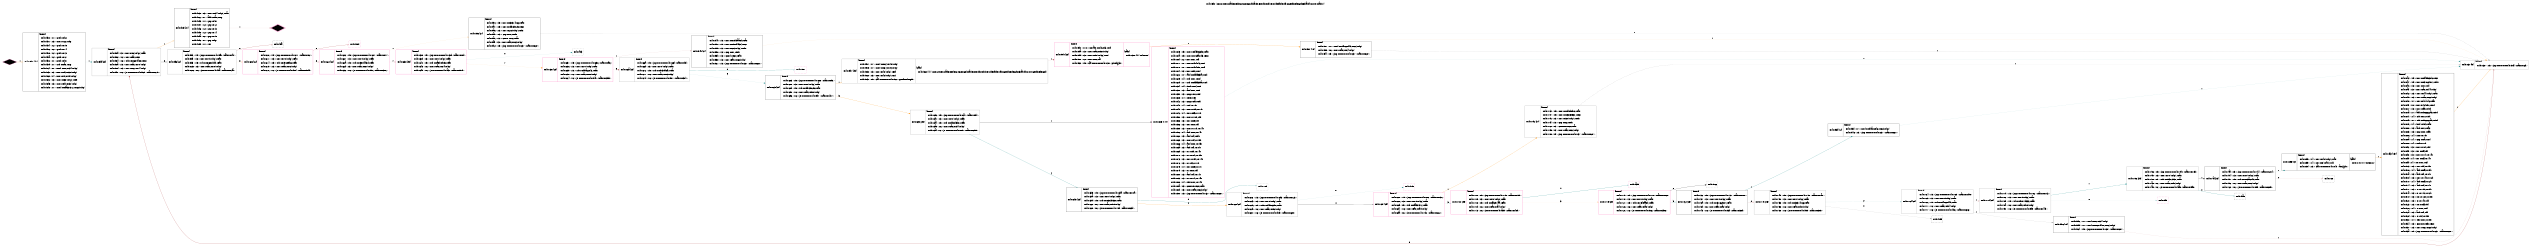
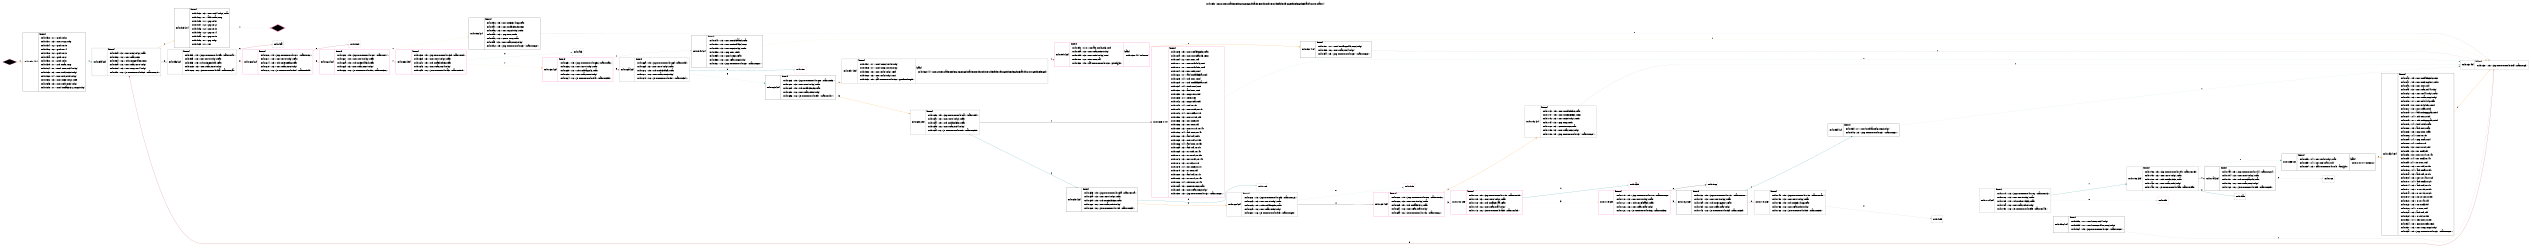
edge "0x4017af [25]" -> "0x401895 [13]": now "0x401796 [25]" -> "0x401895 [13]"
node "0x401764 [25]": removed
